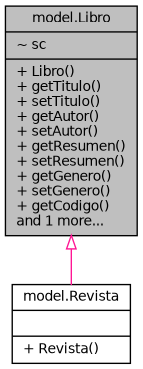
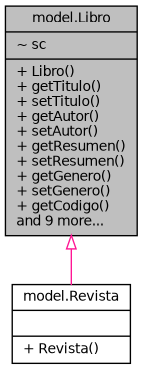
node "model.Libro": text "and 1 more..." -> "and 9 more..."
